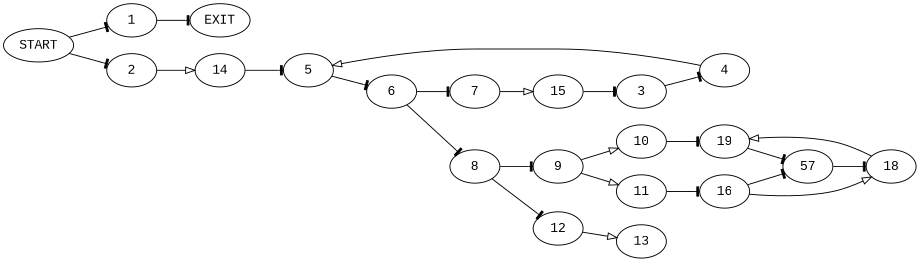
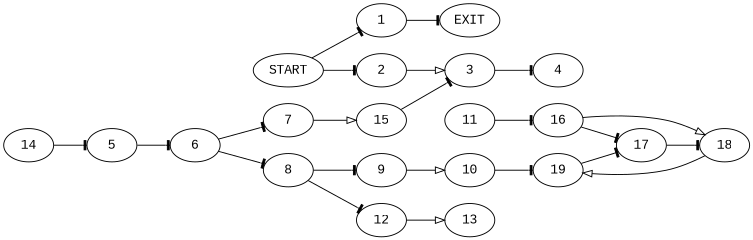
edge "4" -> "5": removed
edge "2" -> "14": now "2" -> "3"
node "57": label "57" -> "17"
edge "9" -> "11": removed
